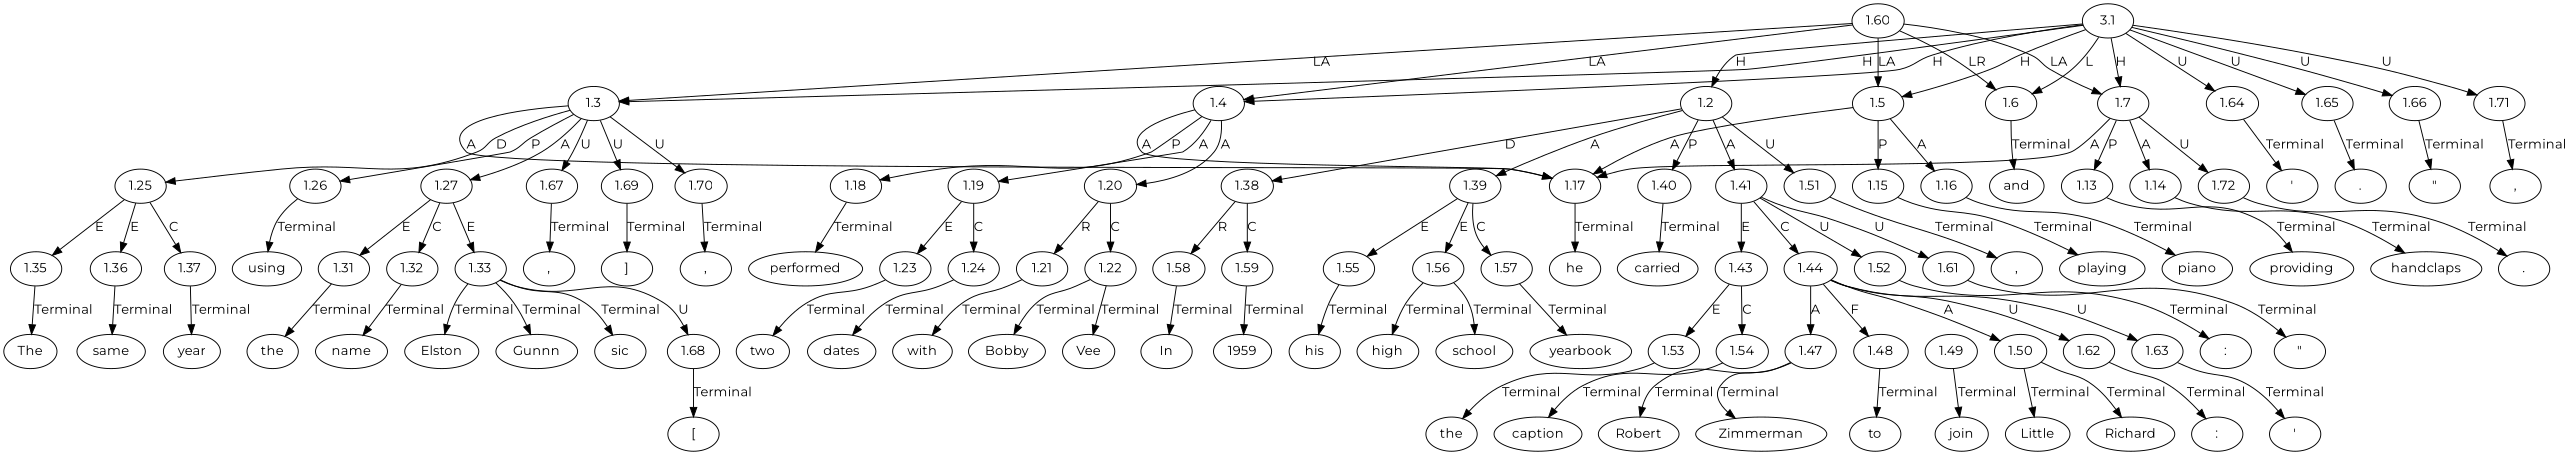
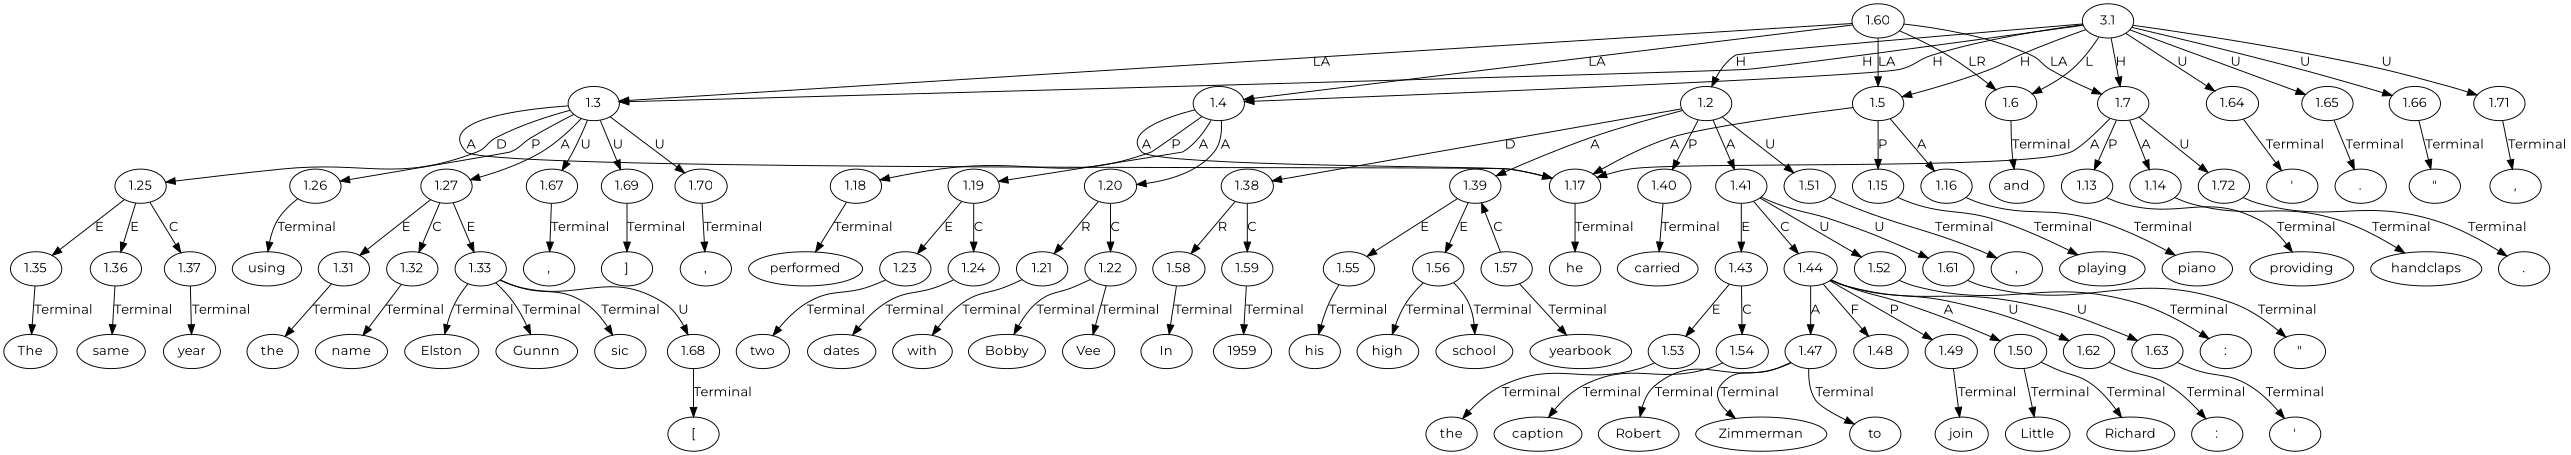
edge "1.39" -> "1.57": reversed
edge "1.44" -> "1.49": added, label "P"
edge "1.48" -> "to": now "1.47" -> "to"
